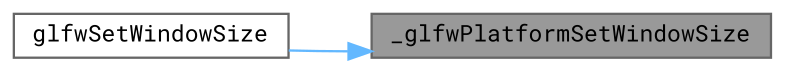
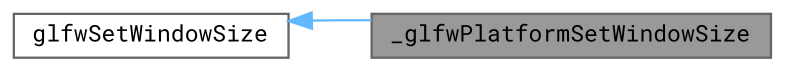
edge "glfwSetWindowSize" -> "_glfwPlatformSetWindowSize": reversed
